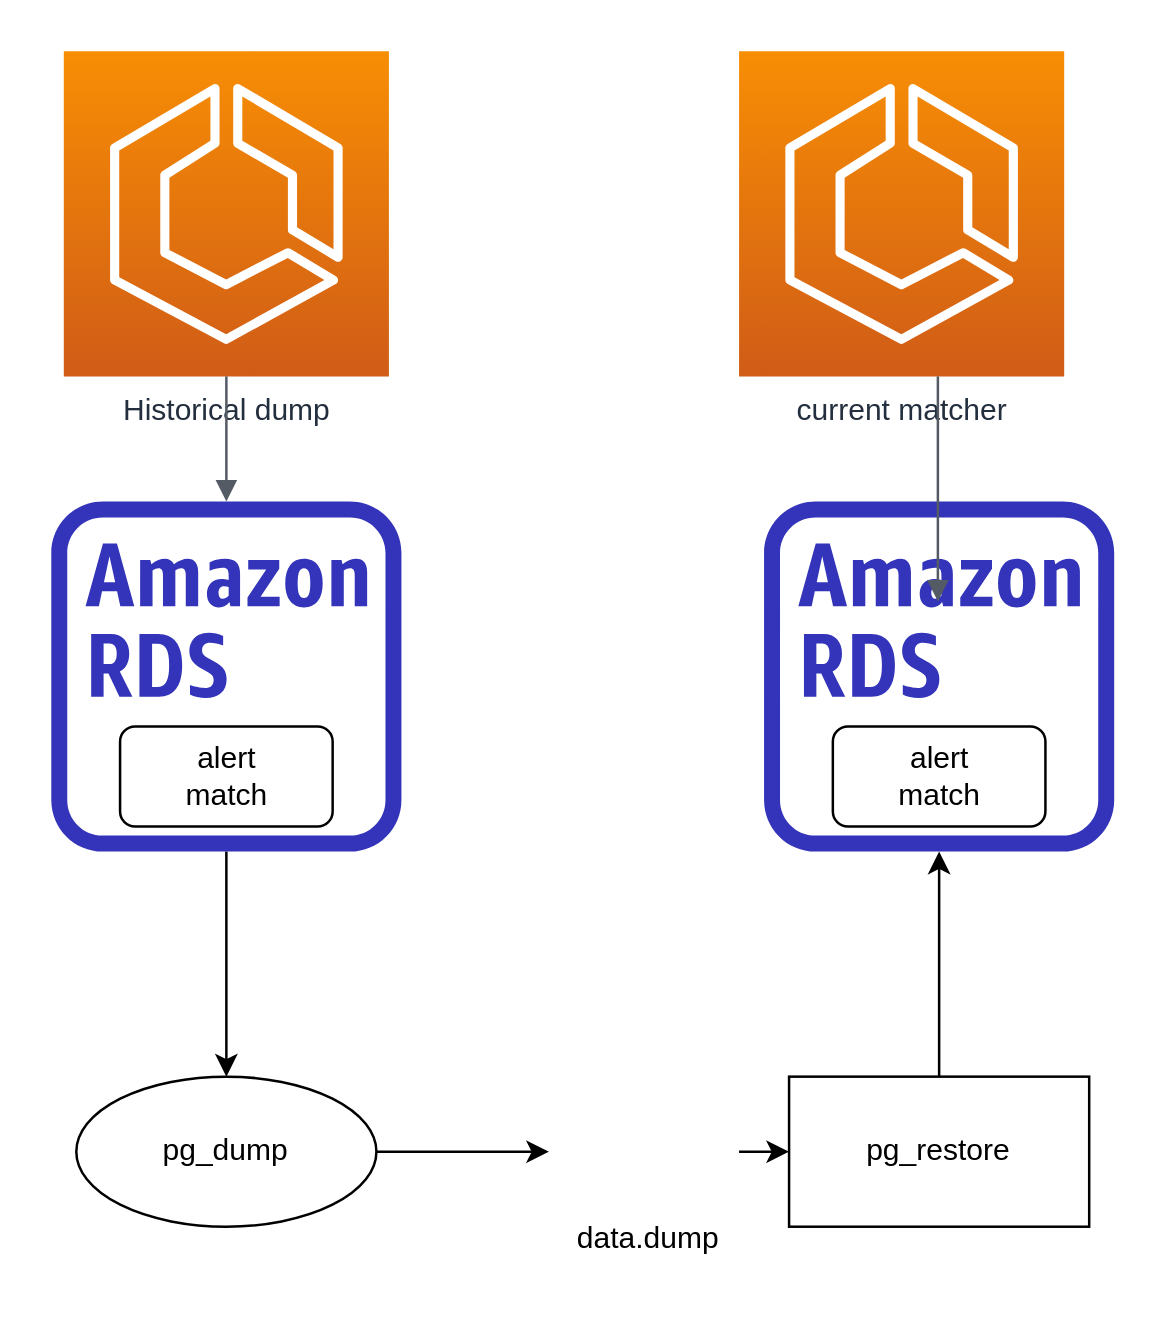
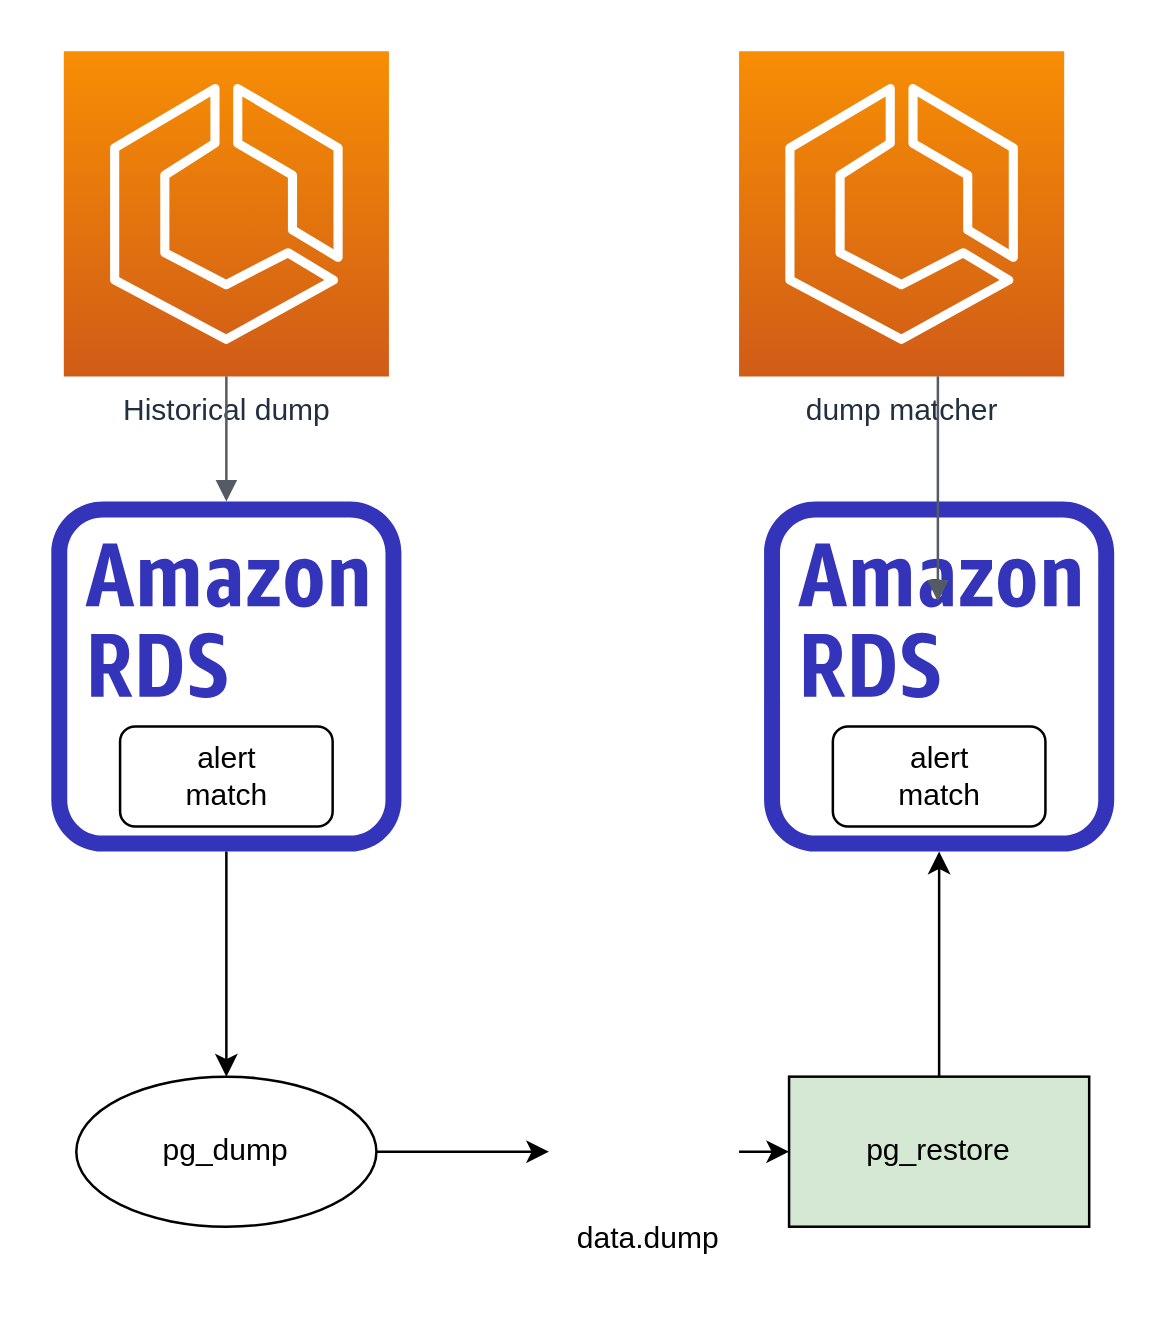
node "current matcher": label "current matcher" -> "dump matcher"
node "pg_restore": fillcolor #ffffff -> #d5e8d4
